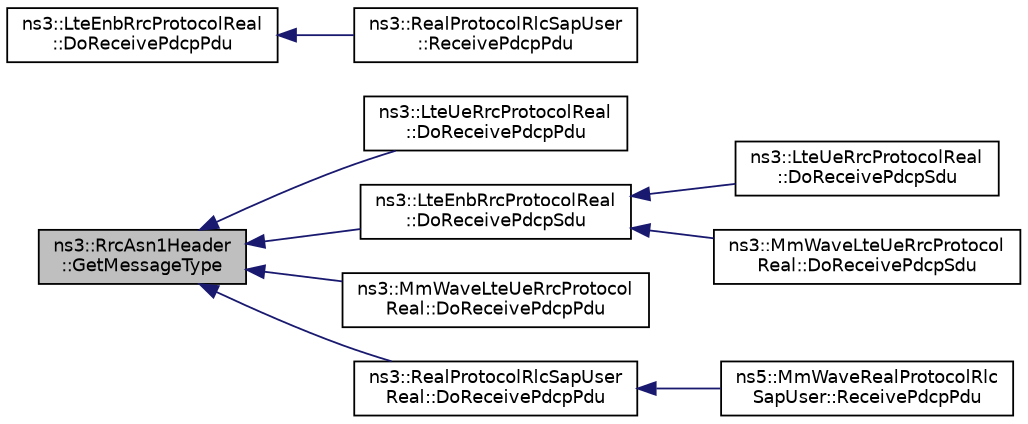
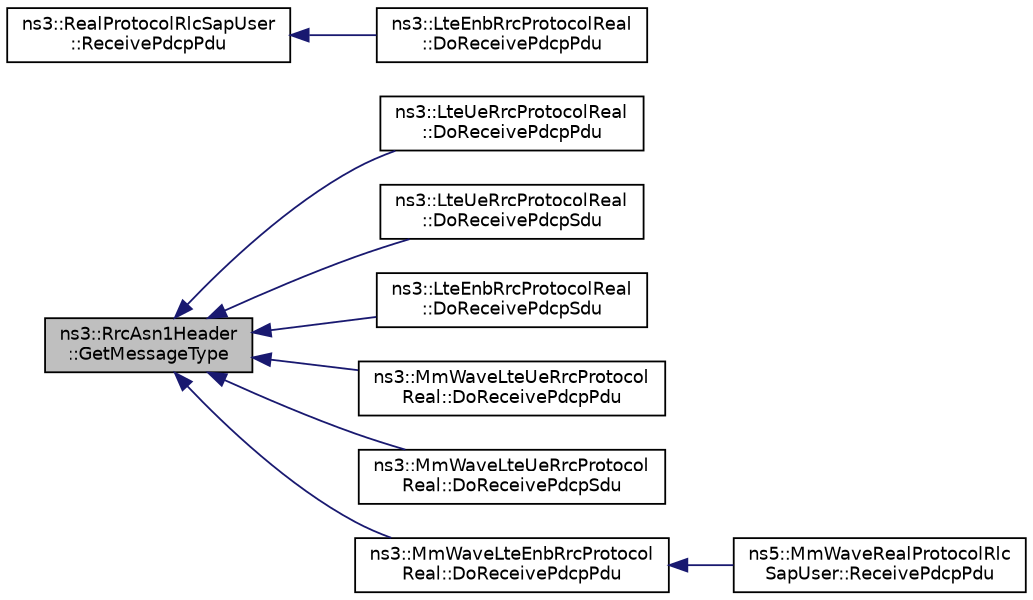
edge "ns3::RealProtocolRlcSapUser ::ReceivePdcpPdu" -> "ns3::LteEnbRrcProtocolReal ::DoReceivePdcpPdu": reversed
edge "ns3::LteUeRrcProtocolReal ::DoReceivePdcpSdu" -> "ns3::LteEnbRrcProtocolReal ::DoReceivePdcpSdu": now "ns3::LteUeRrcProtocolReal ::DoReceivePdcpSdu" -> "ns3::RrcAsn1Header ::GetMessageType"
edge "ns3::MmWaveLteUeRrcProtocol Real::DoReceivePdcpSdu" -> "ns3::LteEnbRrcProtocolReal ::DoReceivePdcpSdu": now "ns3::MmWaveLteUeRrcProtocol Real::DoReceivePdcpSdu" -> "ns3::RrcAsn1Header ::GetMessageType"
node "ns3::RealProtocolRlcSapUser Real::DoReceivePdcpPdu": label "ns3::RealProtocolRlcSapUser Real::DoReceivePdcpPdu" -> "ns3::MmWaveLteEnbRrcProtocol Real::DoReceivePdcpPdu"
